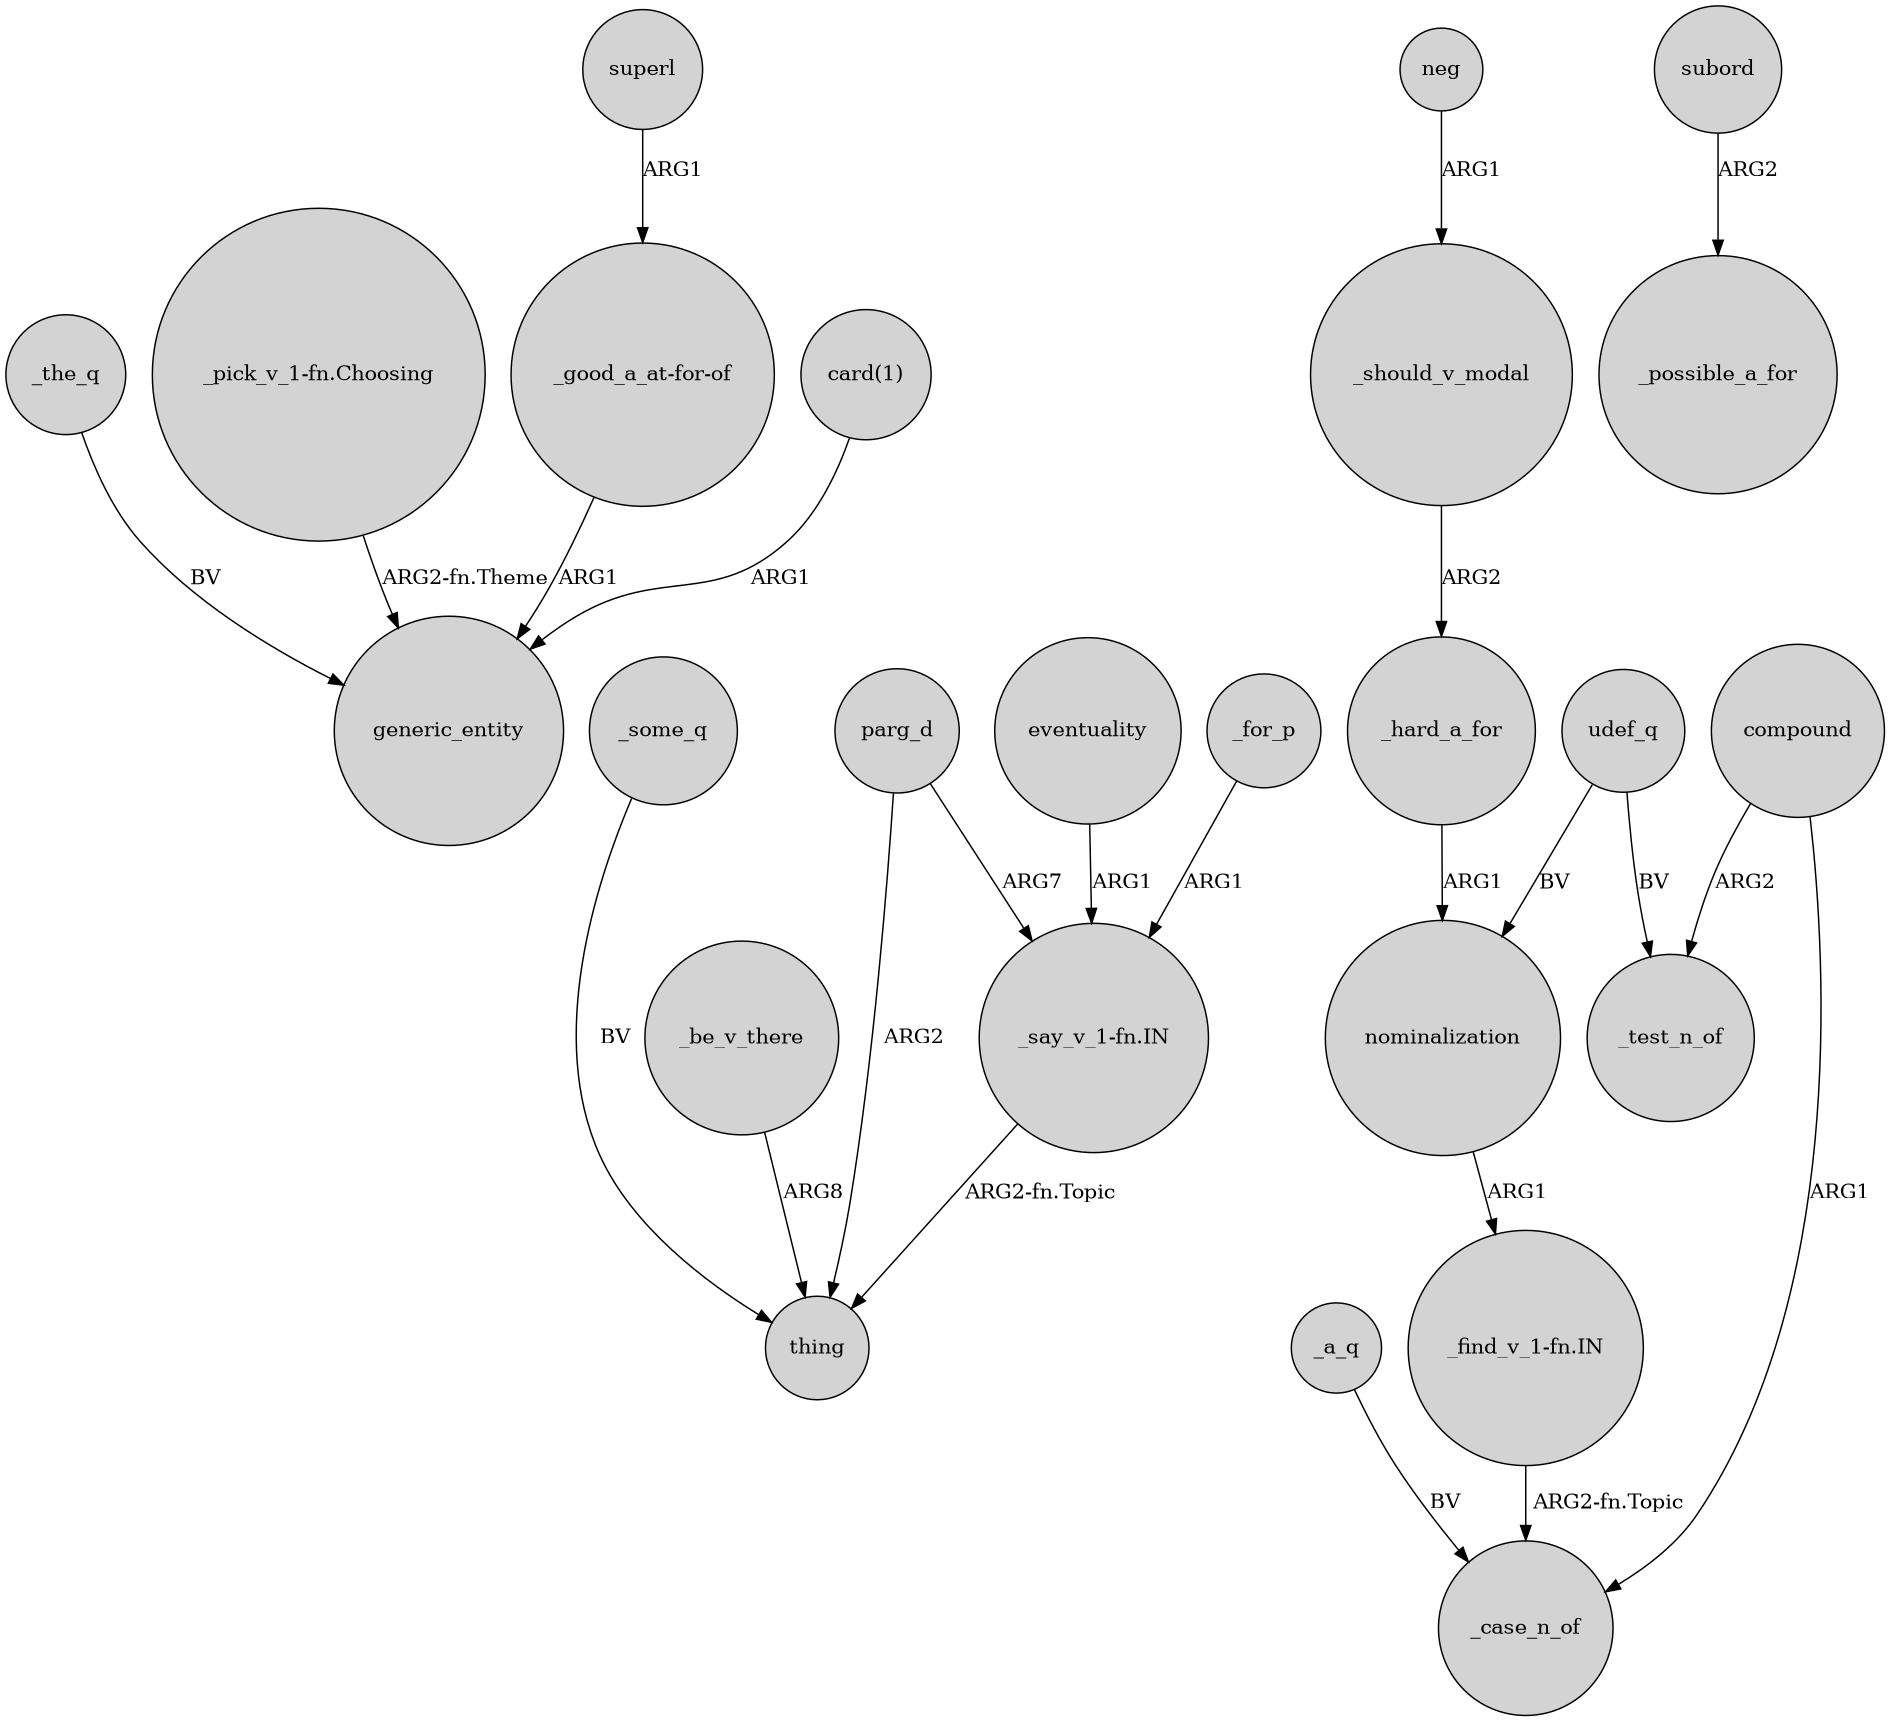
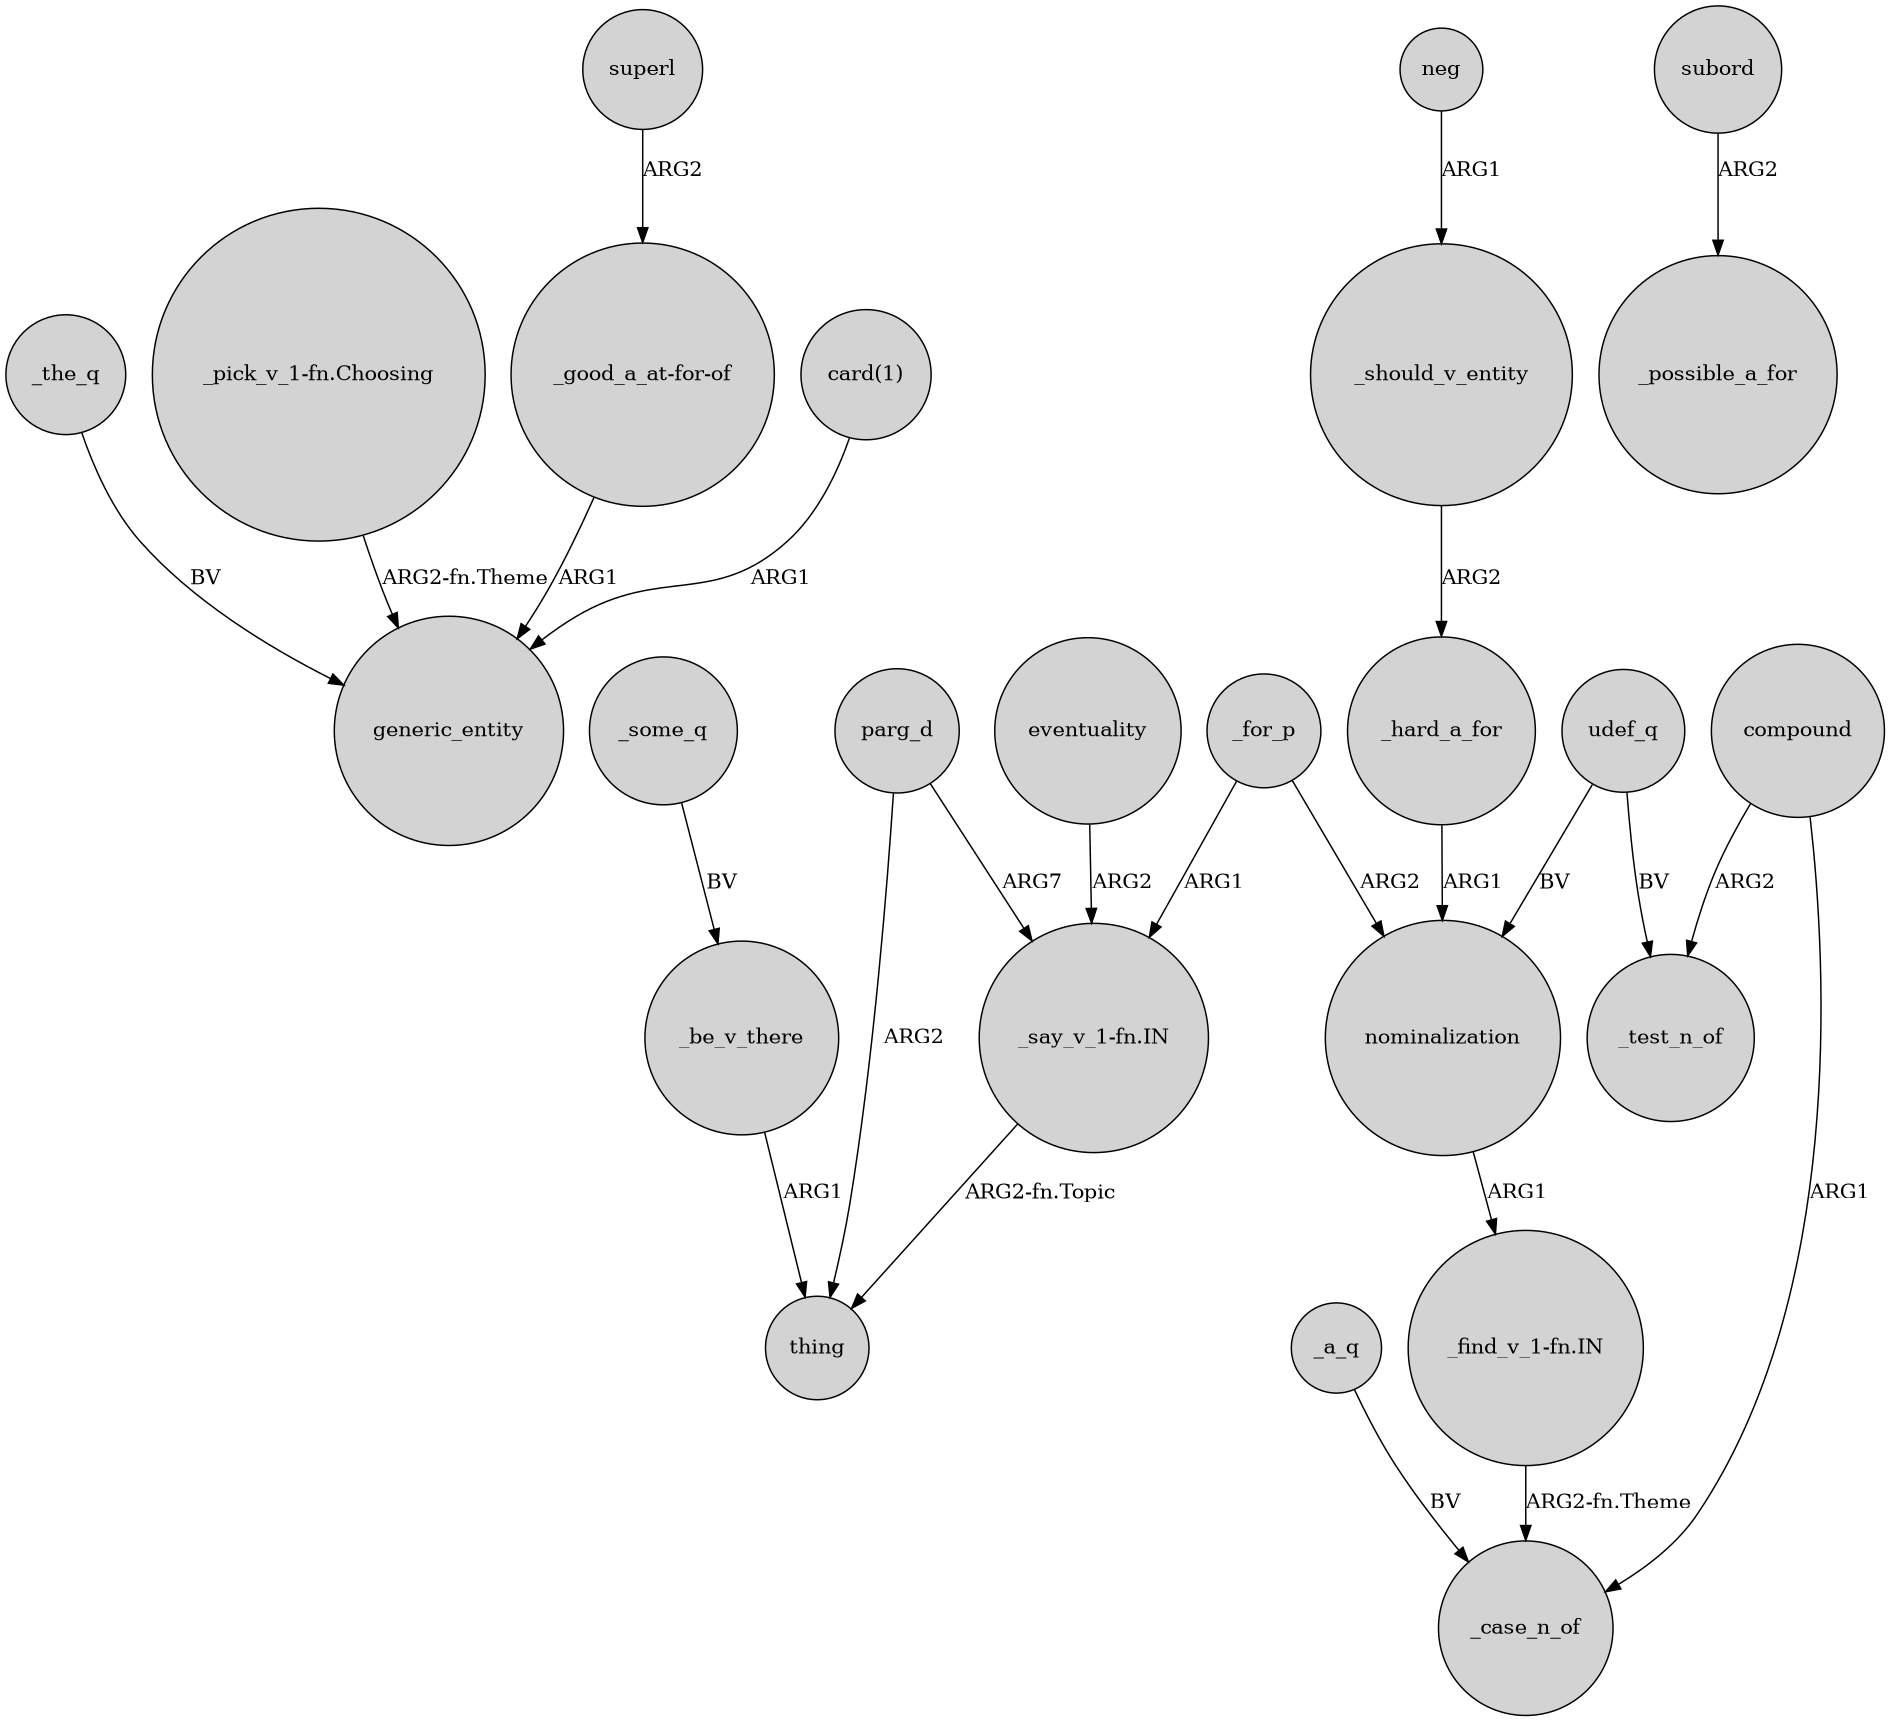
edge "superl" -> "_good_a_at-for-of": label "ARG1" -> "ARG2"
node "_should_v_modal": label "_should_v_modal" -> "_should_v_entity"
edge "_for_p" -> "nominalization": added, label "ARG2"
edge "eventuality" -> "_say_v_1-fn.IN": label "ARG1" -> "ARG2"
edge "_some_q" -> "thing": now "_some_q" -> "_be_v_there"
edge "_be_v_there" -> "thing": label "ARG8" -> "ARG1"
edge "_find_v_1-fn.IN" -> "_case_n_of": label "ARG2-fn.Topic" -> "ARG2-fn.Theme"
